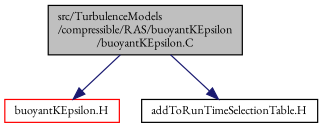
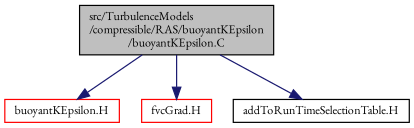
node "fvcGrad.H": added
